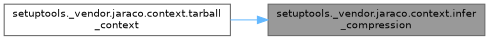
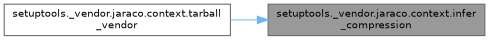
node "setuptools._vendor.jaraco.context.tarball _context": label "setuptools._vendor.jaraco.context.tarball _context" -> "setuptools._vendor.jaraco.context.tarball _vendor"
